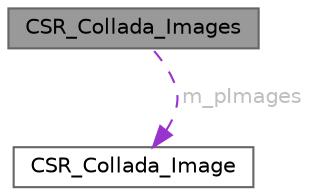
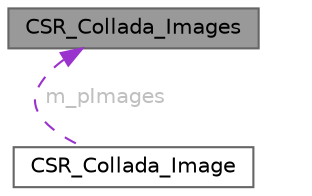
edge "CSR_Collada_Images" -> "CSR_Collada_Image": reversed
